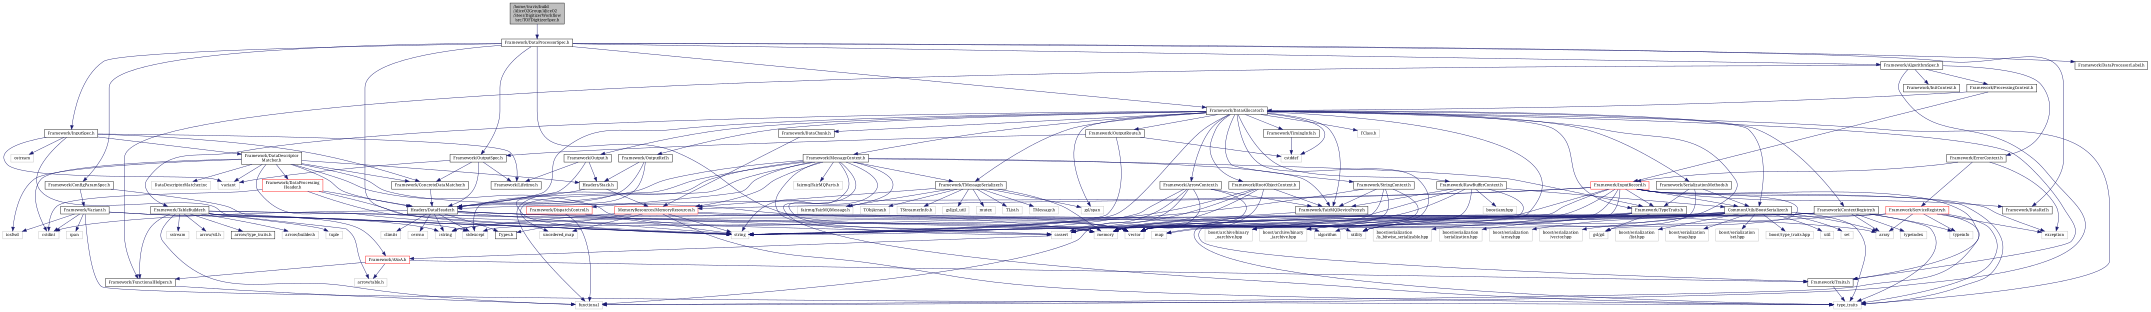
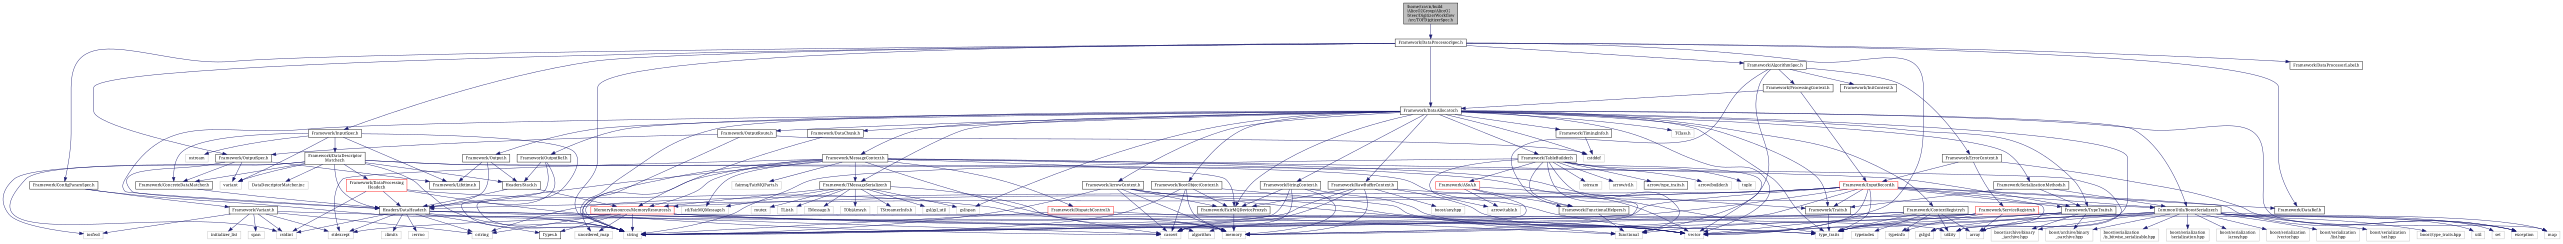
edge "Framework/MessageContext.h" -> "functional": removed
node "fairmq/FairMQMessage.h": label "fairmq/FairMQMessage.h" -> "stl/FairMQMessage.h"
node "initializer_list": added
node "boost/serialization /map.hpp": removed
edge "cassert" -> "Framework/ASoA.h": reversed
